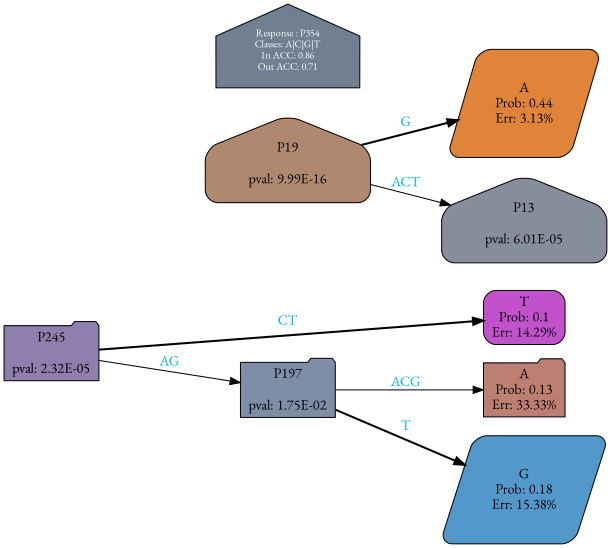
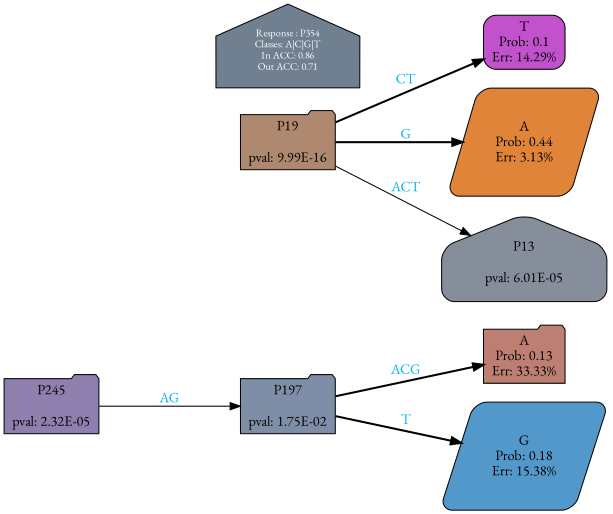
node "P19 pval: 9.99E-16": shape house -> folder
edge "P245 pval: 2.32E-05" -> "T Prob: 0.1 Err: 14.29%": now "P19 pval: 9.99E-16" -> "T Prob: 0.1 Err: 14.29%"
edge "P197 pval: 1.75E-02" -> "A Prob: 0.13 Err: 33.33%": style solid -> bold
